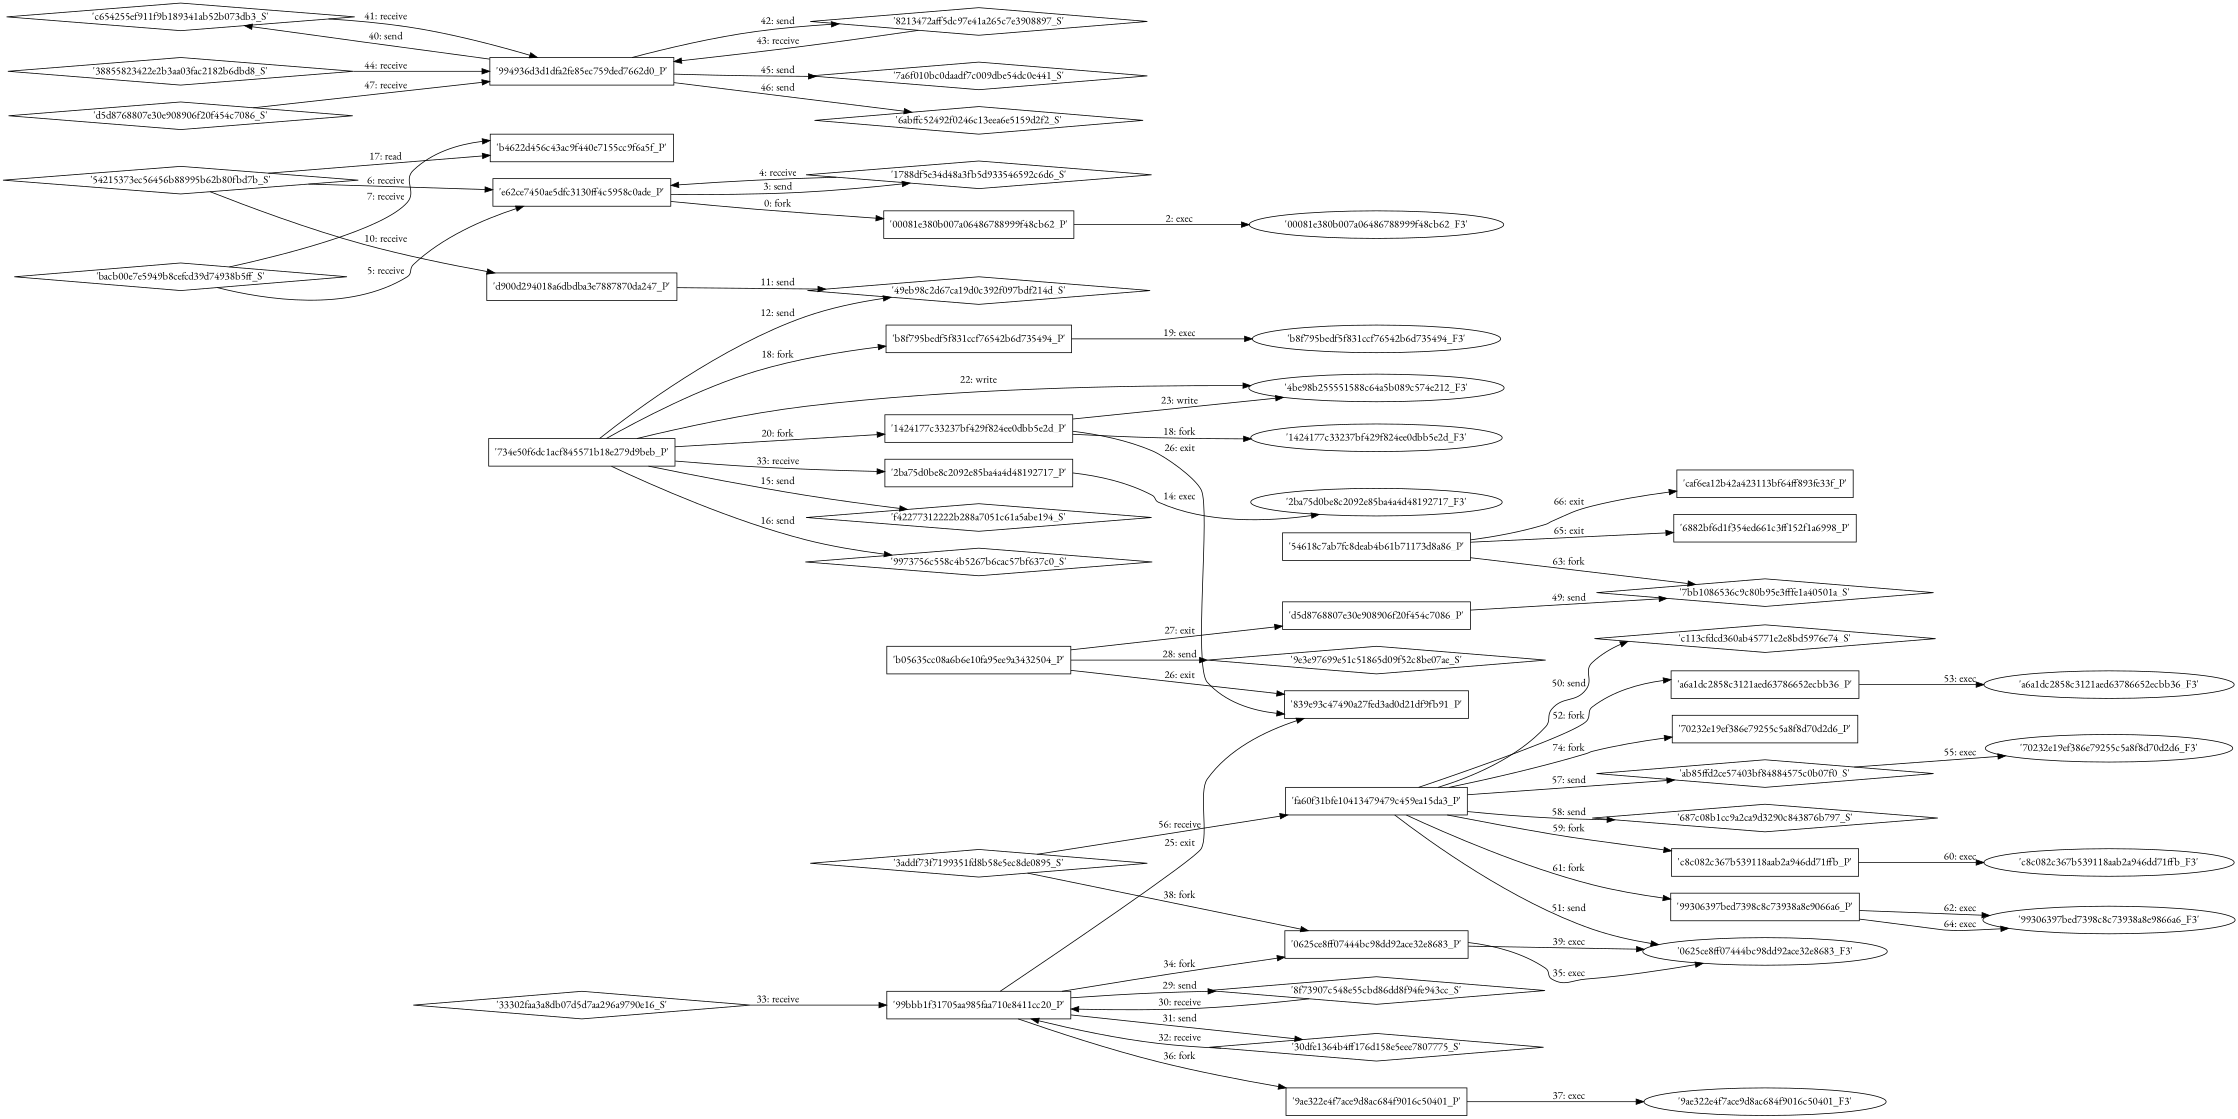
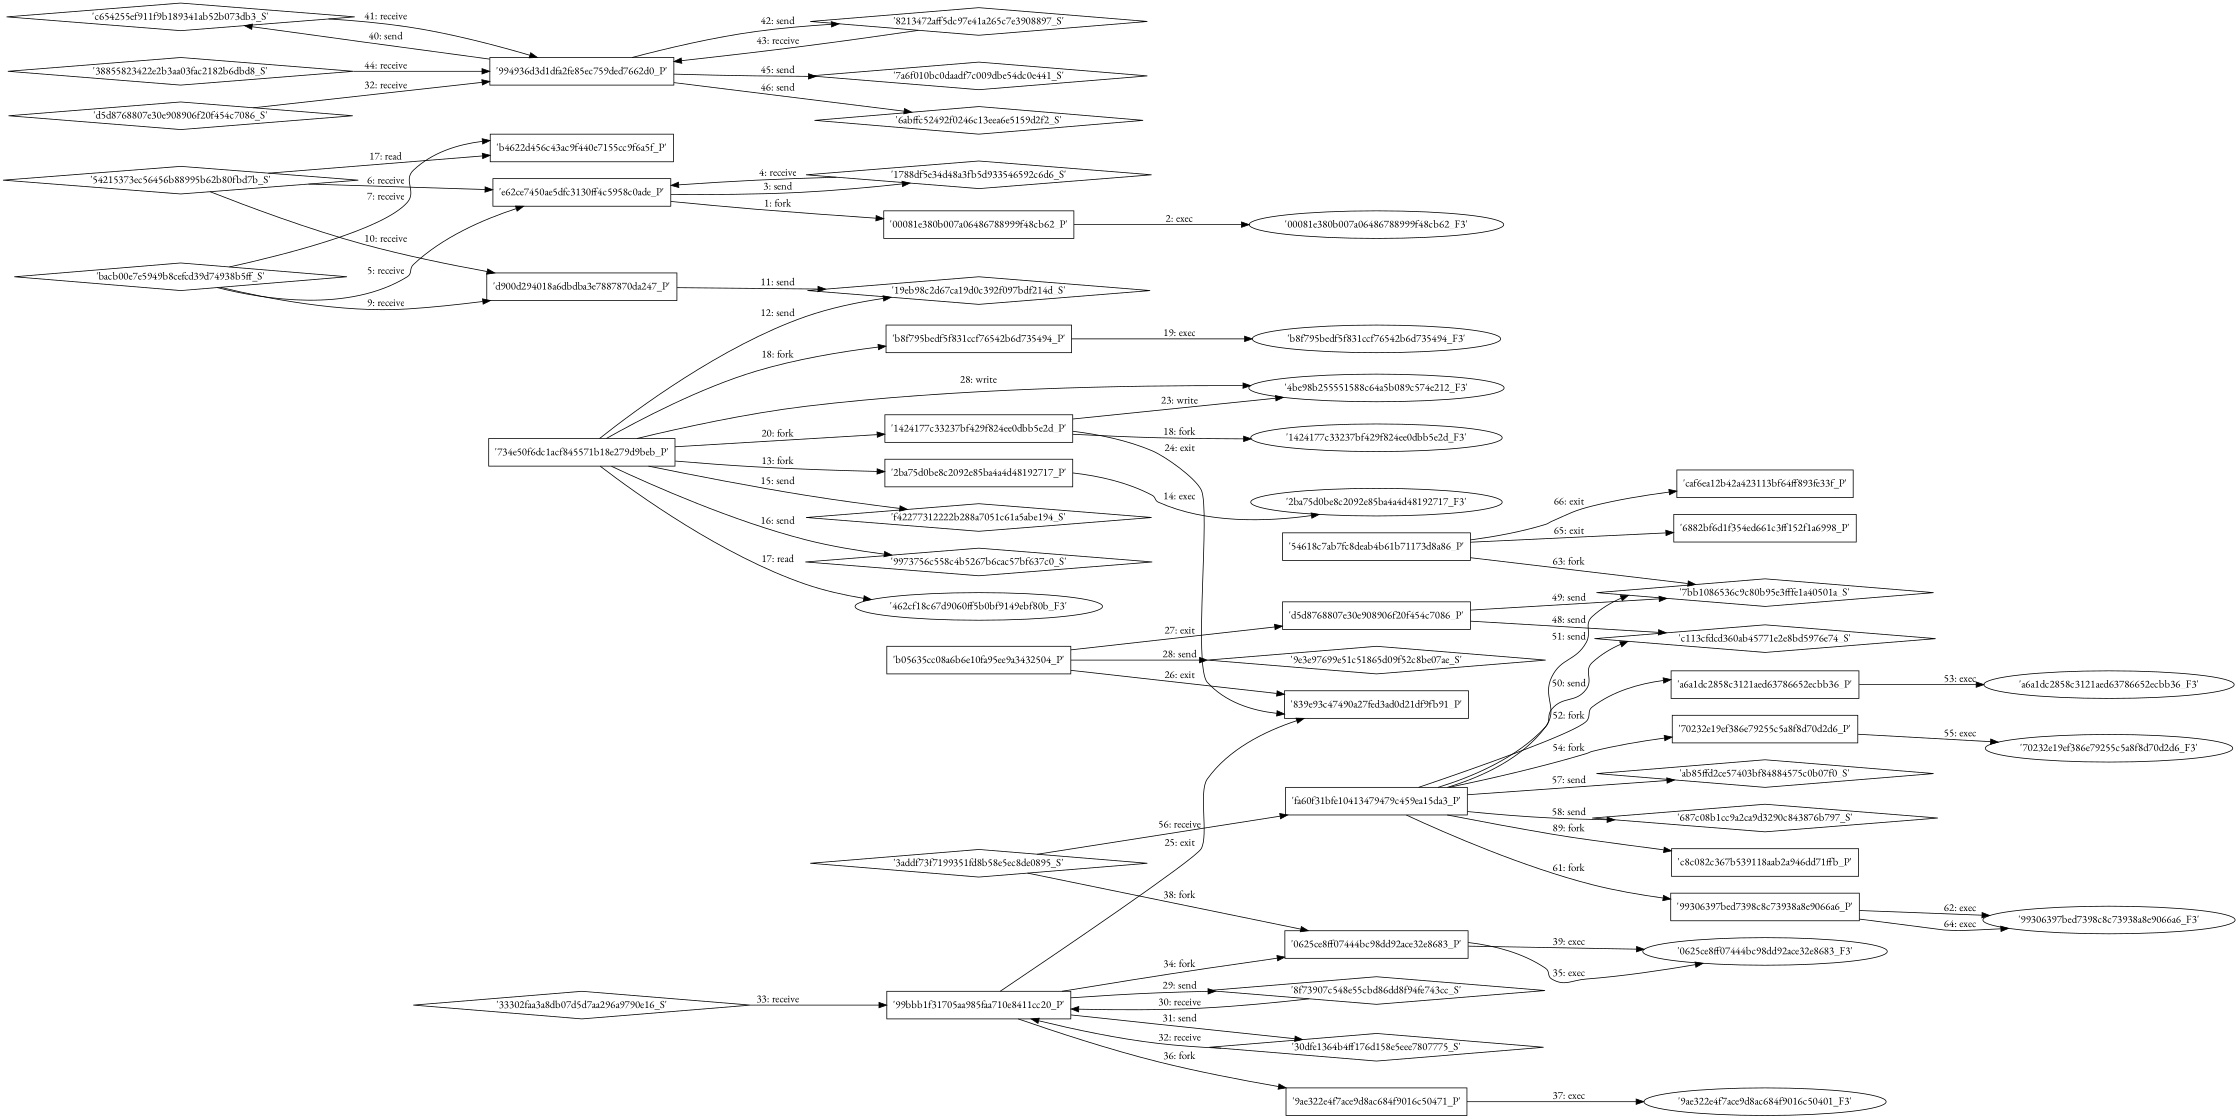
edge "'d5d8768807e30e908906f20f454c7086_S'" -> "'994936d3d1dfa2fe85ec759ded7662d0_P'": label "47: receive" -> "32: receive"
edge "'e62ce7450ae5dfc3130ff4c5958c0ade_P'" -> "'00081e380b007a06486788999f48cb62_P'": label "0: fork" -> "1: fork"
node "'49eb98c2d67ca19d0c392f097bdf214d_S'": label "'49eb98c2d67ca19d0c392f097bdf214d_S'" -> "'19eb98c2d67ca19d0c392f097bdf214d_S'"
edge "'bacb00e7e5949b8cefcd39d74938b5ff_S'" -> "'d900d294018a6dbdba3e7887870da247_P'": added, label "9: receive"
edge "'734e50f6dc1acf845571b18e279d9beb_P'" -> "'4be98b255551588c64a5b089c574e212_F3'": label "22: write" -> "28: write"
edge "'1424177c33237bf429f824ee0dbb5e2d_P'" -> "'839e93c47490a27fed3ad0d21df9fb91_P'": label "26: exit" -> "24: exit"
edge "'734e50f6dc1acf845571b18e279d9beb_P'" -> "'2ba75d0be8c2092e85ba4a4d48192717_P'": label "33: receive" -> "13: fork"
node "'462cf18c67d9060ff5b0bf9149ebf80b_F3'": added
edge "'d5d8768807e30e908906f20f454c7086_P'" -> "'c113cfdcd360ab45771e2e8bd5976e74_S'": added, label "48: send"
edge "'fa60f31bfe10413479479c459ea15da3_P'" -> "'70232e19ef386e79255c5a8f8d70d2d6_P'": label "74: fork" -> "54: fork"
edge "'ab85ffd2ce57403bf84884575c0b07f0_S'" -> "'70232e19ef386e79255c5a8f8d70d2d6_F3'": now "'70232e19ef386e79255c5a8f8d70d2d6_P'" -> "'70232e19ef386e79255c5a8f8d70d2d6_F3'"
edge "'fa60f31bfe10413479479c459ea15da3_P'" -> "'c8c082c367b539118aab2a946dd71ffb_P'": label "59: fork" -> "89: fork"
node "'c8c082c367b539118aab2a946dd71ffb_F3'": removed
edge "'fa60f31bfe10413479479c459ea15da3_P'" -> "'0625ce8ff07444bc98dd92ace32e8683_F3'": now "'fa60f31bfe10413479479c459ea15da3_P'" -> "'7bb1086536c9c80b95e3fffe1a40501a_S'"
node "'99306397bed7398c8c73938a8e9866a6_F3'": label "'99306397bed7398c8c73938a8e9866a6_F3'" -> "'99306397bed7398c8c73938a8e9066a6_F3'"
node "'8f73907c548e55cbd86dd8f94fe943cc_S'": label "'8f73907c548e55cbd86dd8f94fe943cc_S'" -> "'8f73907c548e55cbd86dd8f94fe743cc_S'"
node "'9ae322e4f7ace9d8ac684f9016c50401_P'": label "'9ae322e4f7ace9d8ac684f9016c50401_P'" -> "'9ae322e4f7ace9d8ac684f9016c50471_P'"
